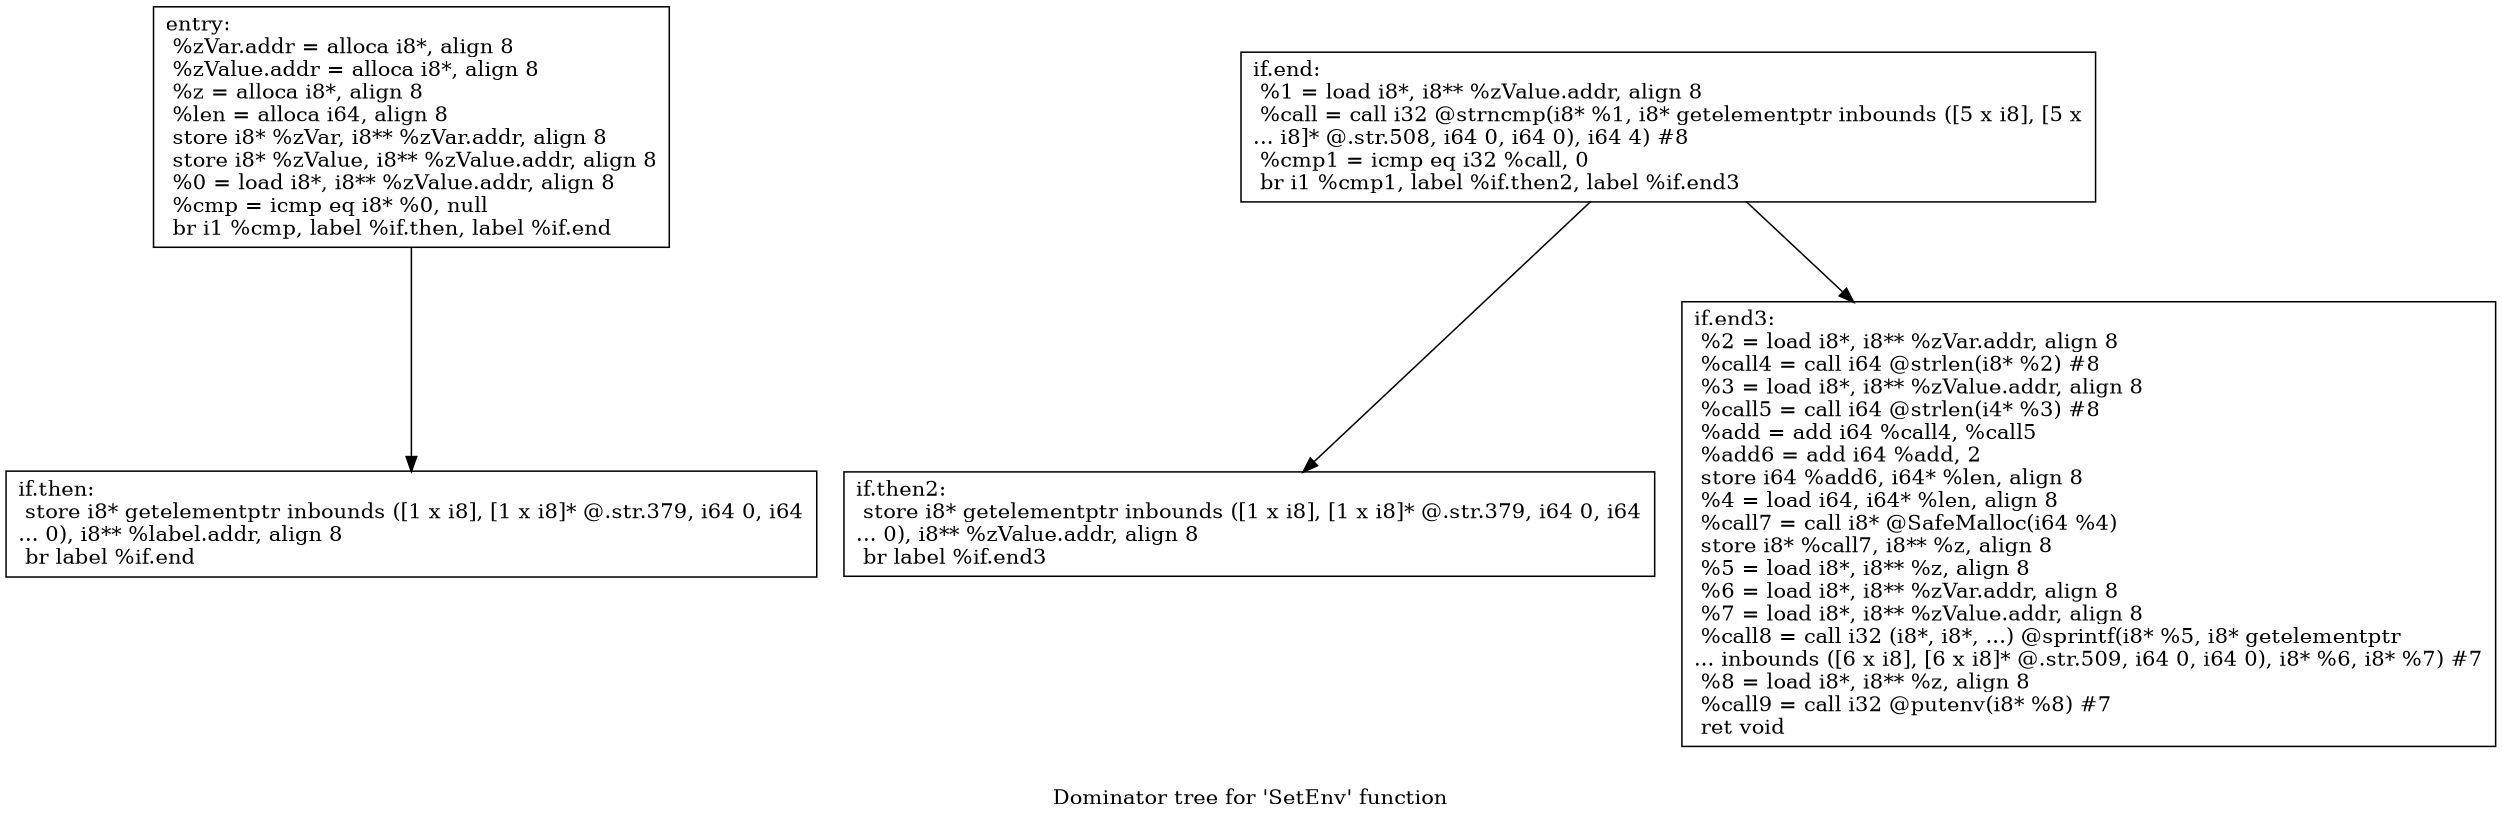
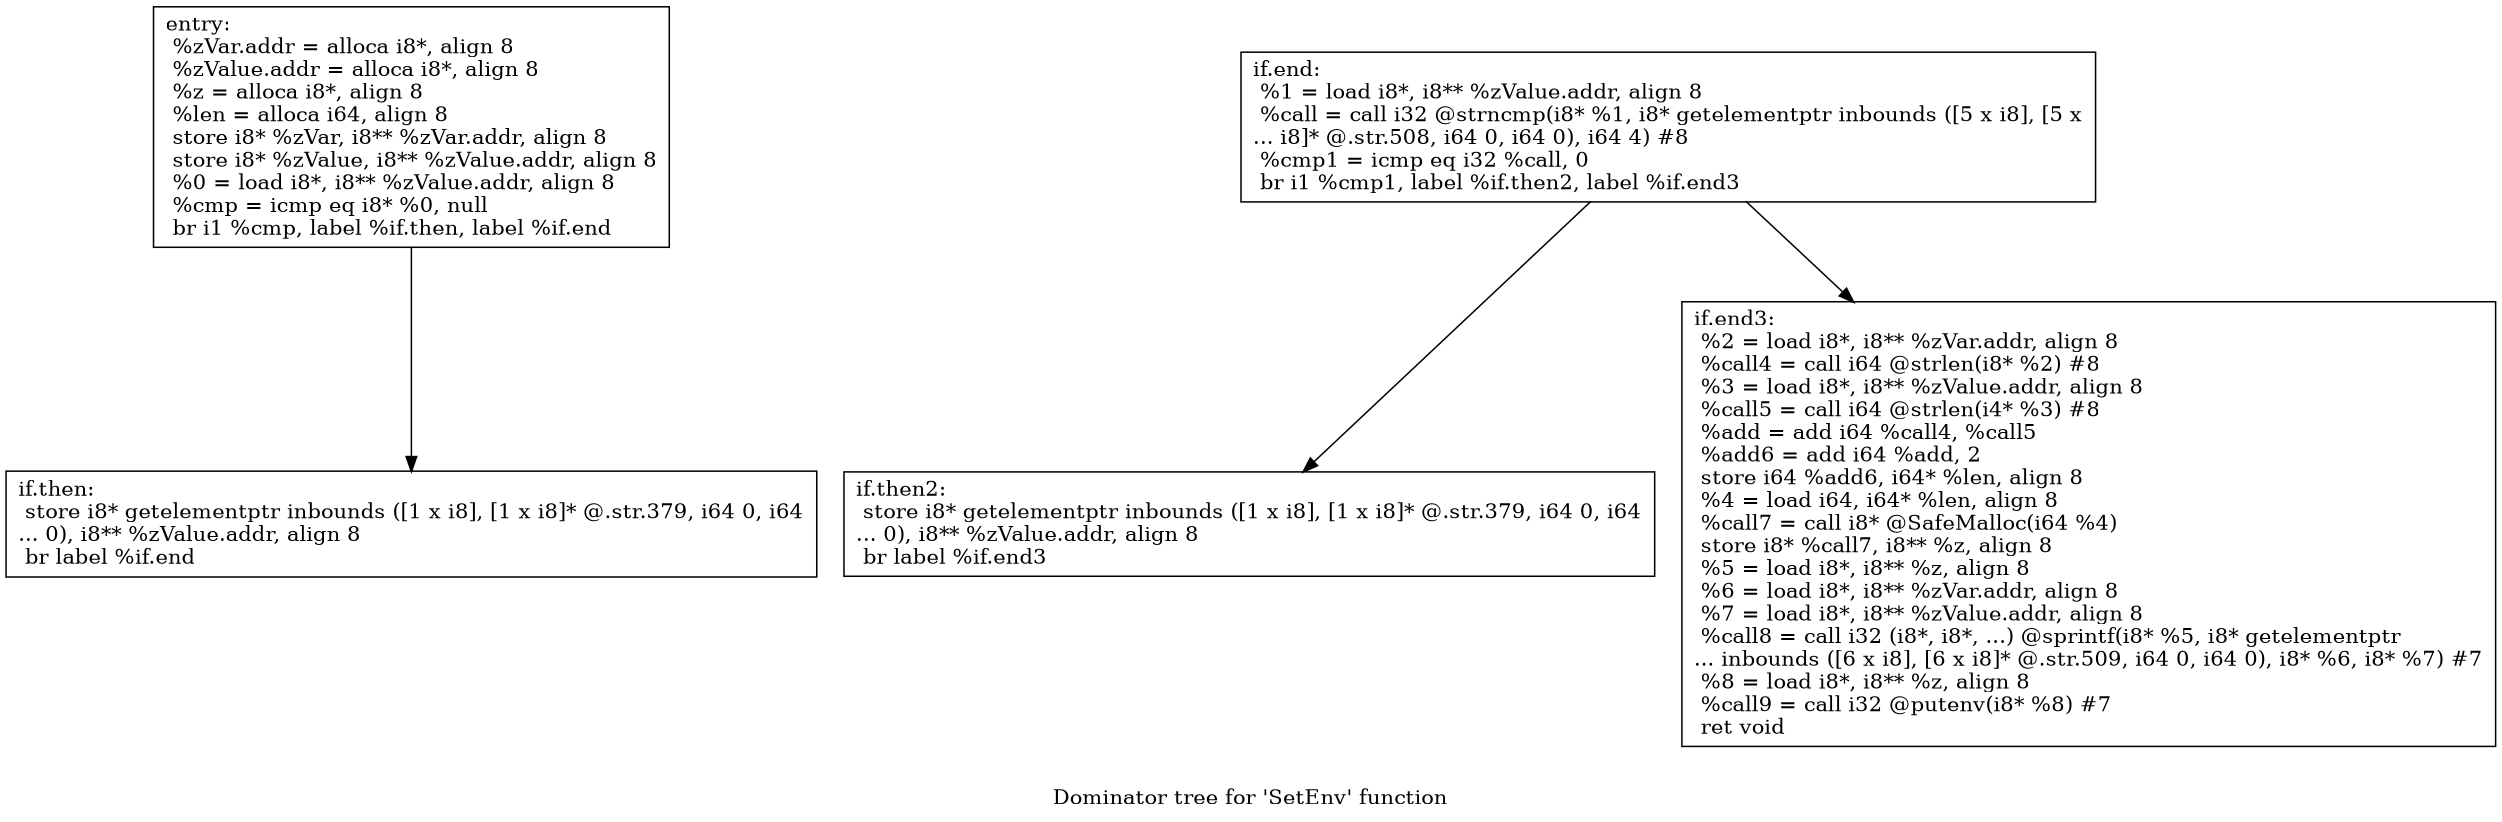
node "if.then:": text "... 0), i8** %label.addr, align 8" -> "... 0), i8** %zValue.addr, align 8"
